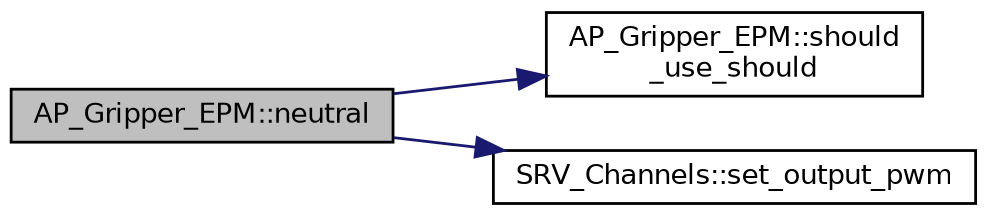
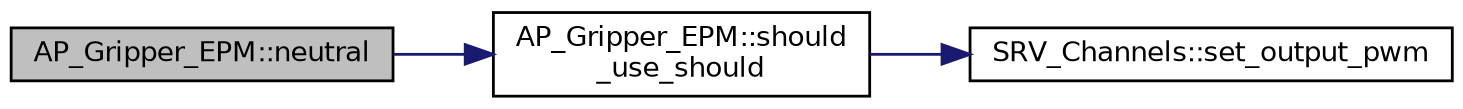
edge "AP_Gripper_EPM::neutral" -> "SRV_Channels::set_output_pwm": now "AP_Gripper_EPM::should _use_should" -> "SRV_Channels::set_output_pwm"
